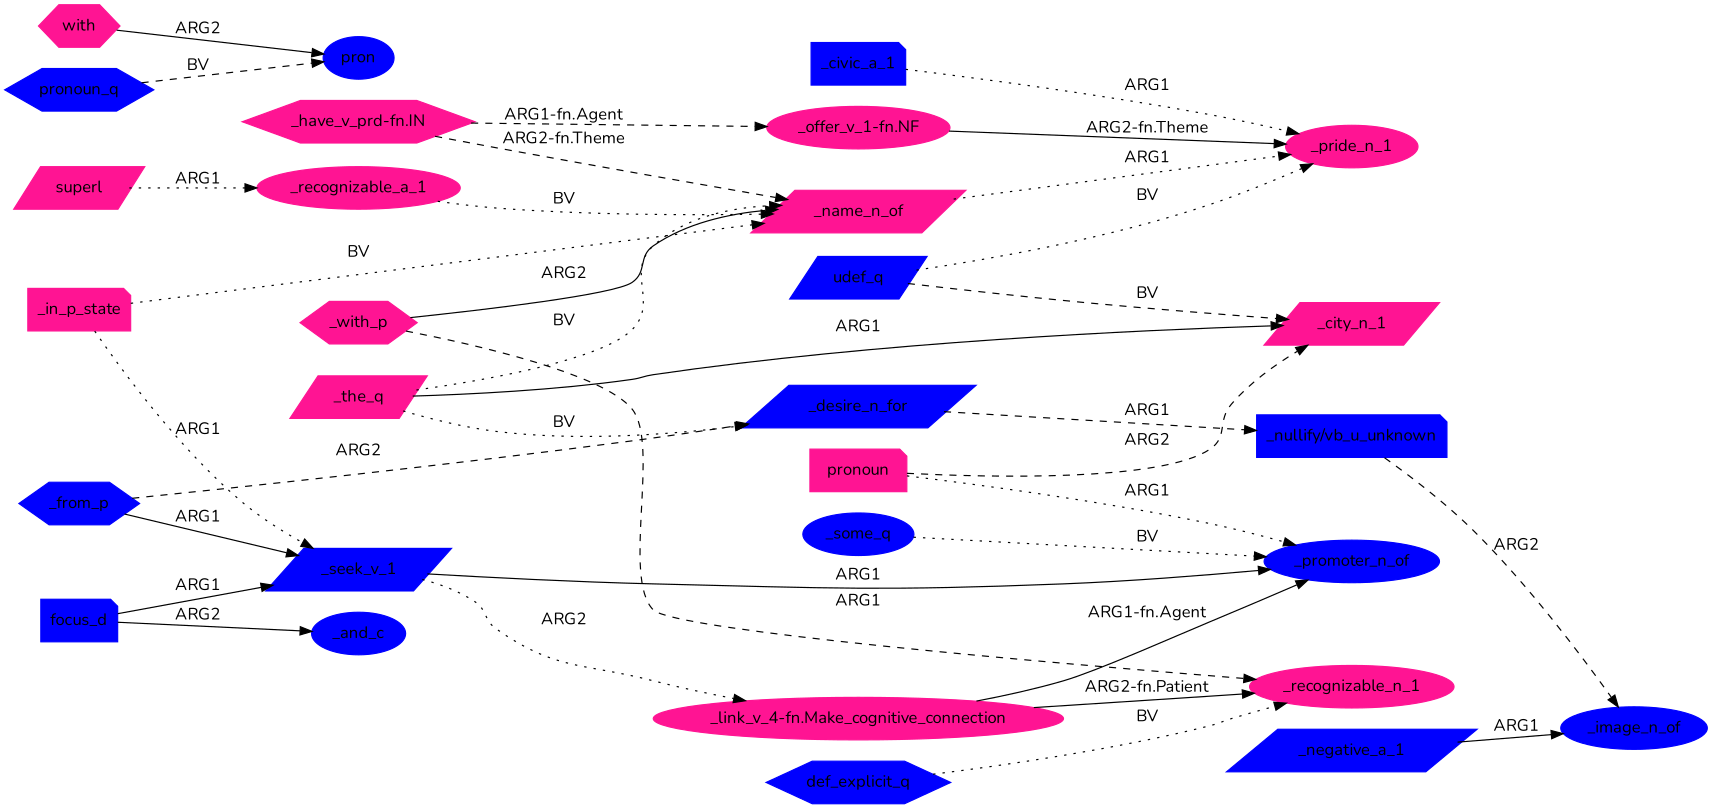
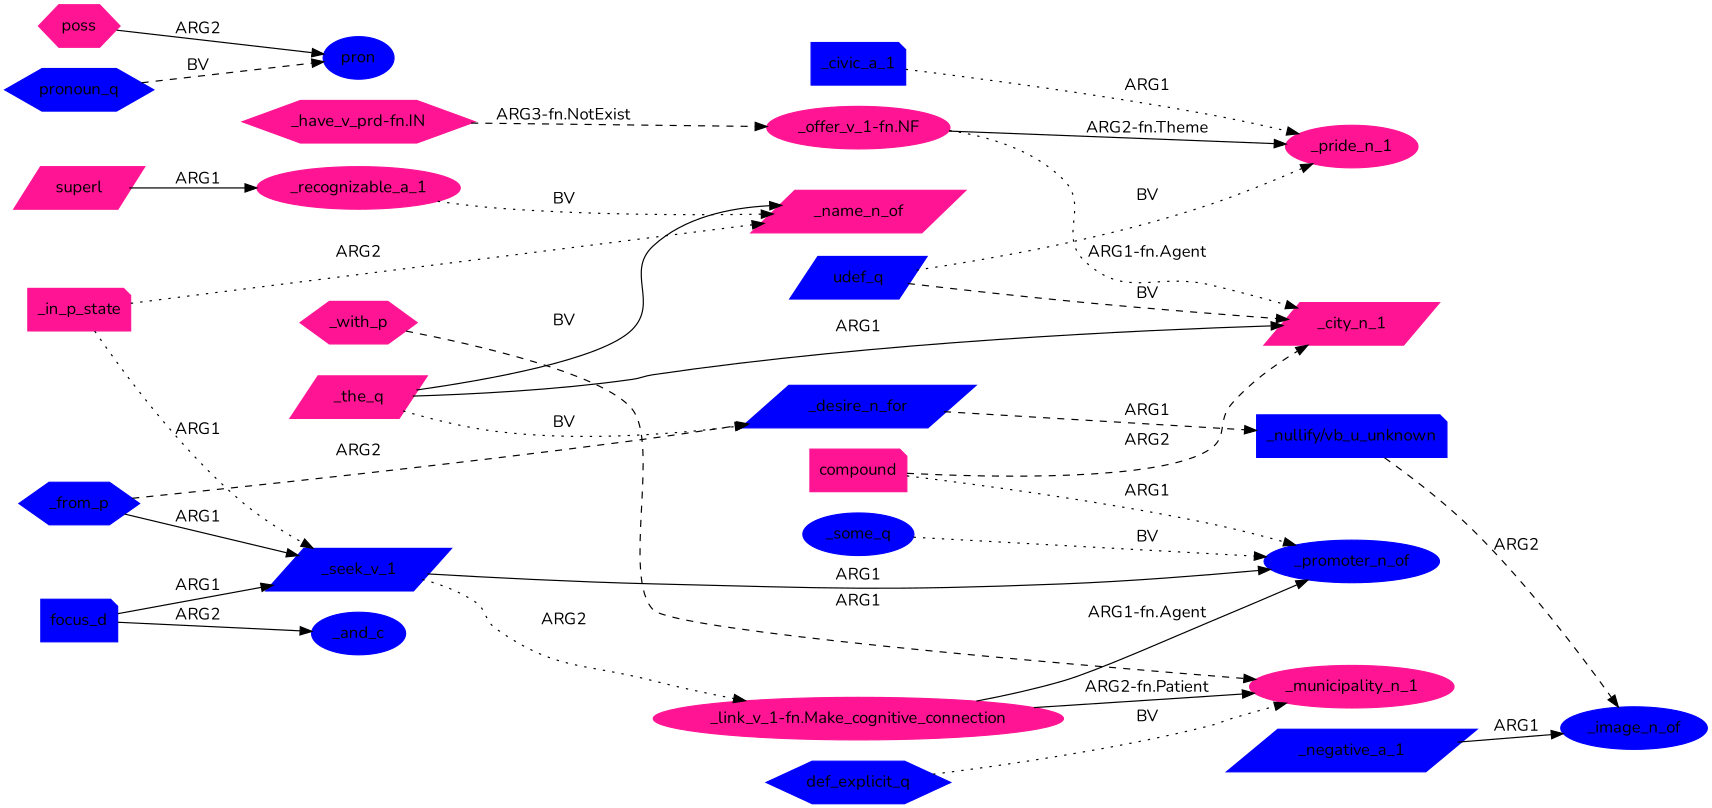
node "with": label "with" -> "poss"
edge "_have_v_prd-fn.IN" -> "_offer_v_1-fn.NF": label "ARG1-fn.Agent" -> "ARG3-fn.NotExist"
edge "_have_v_prd-fn.IN" -> "_name_n_of": removed, label "ARG2-fn.Theme"
edge "_name_n_of" -> "_pride_n_1": removed, label "ARG1"
edge "superl" -> "_recognizable_a_1": style dotted -> solid
edge "_in_p_state" -> "_name_n_of": label "BV" -> "ARG2"
edge "_offer_v_1-fn.NF" -> "_city_n_1": added, label "ARG1-fn.Agent"
edge "_with_p" -> "_name_n_of": removed, label "ARG2"
edge "_the_q" -> "_name_n_of": style dotted -> solid
node "pronoun": label "pronoun" -> "compound"
node "_recognizable_n_1": label "_recognizable_n_1" -> "_municipality_n_1"
node "_link_v_4-fn.Make_cognitive_connection": label "_link_v_4-fn.Make_cognitive_connection" -> "_link_v_1-fn.Make_cognitive_connection"
